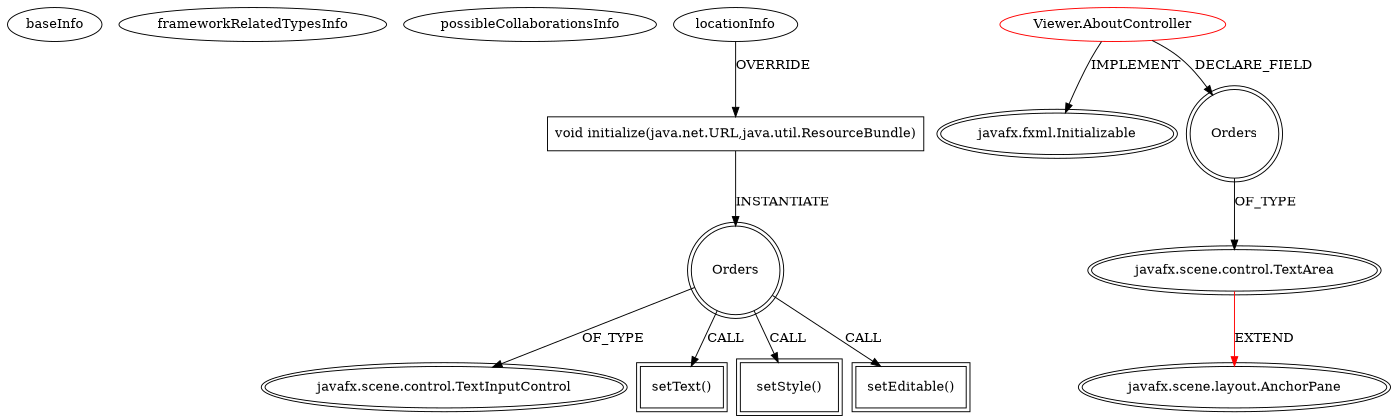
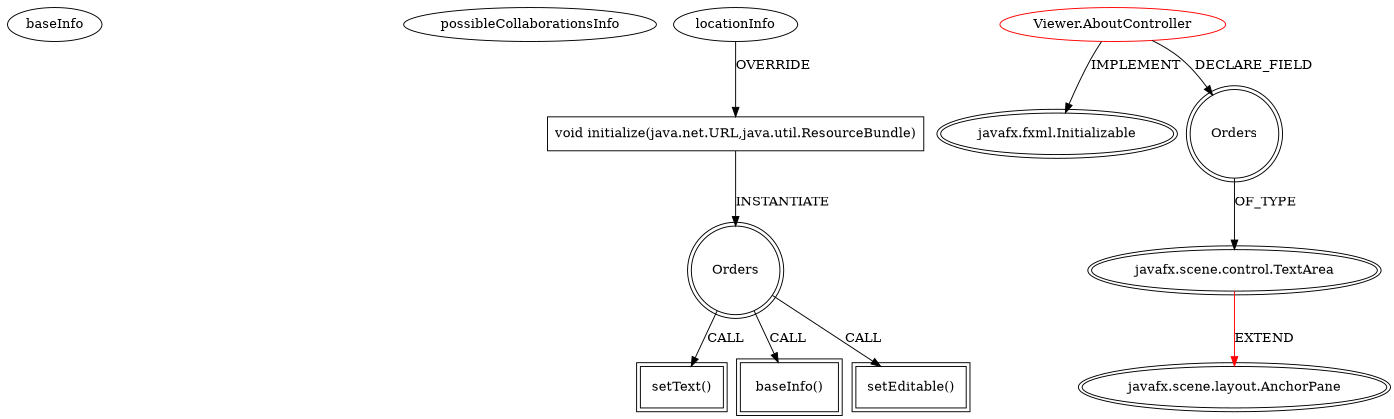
node "frameworkRelatedTypesInfo": removed
node "javafx.scene.control.TextInputControl": removed
node "setStyle()": label "setStyle()" -> "baseInfo()"
